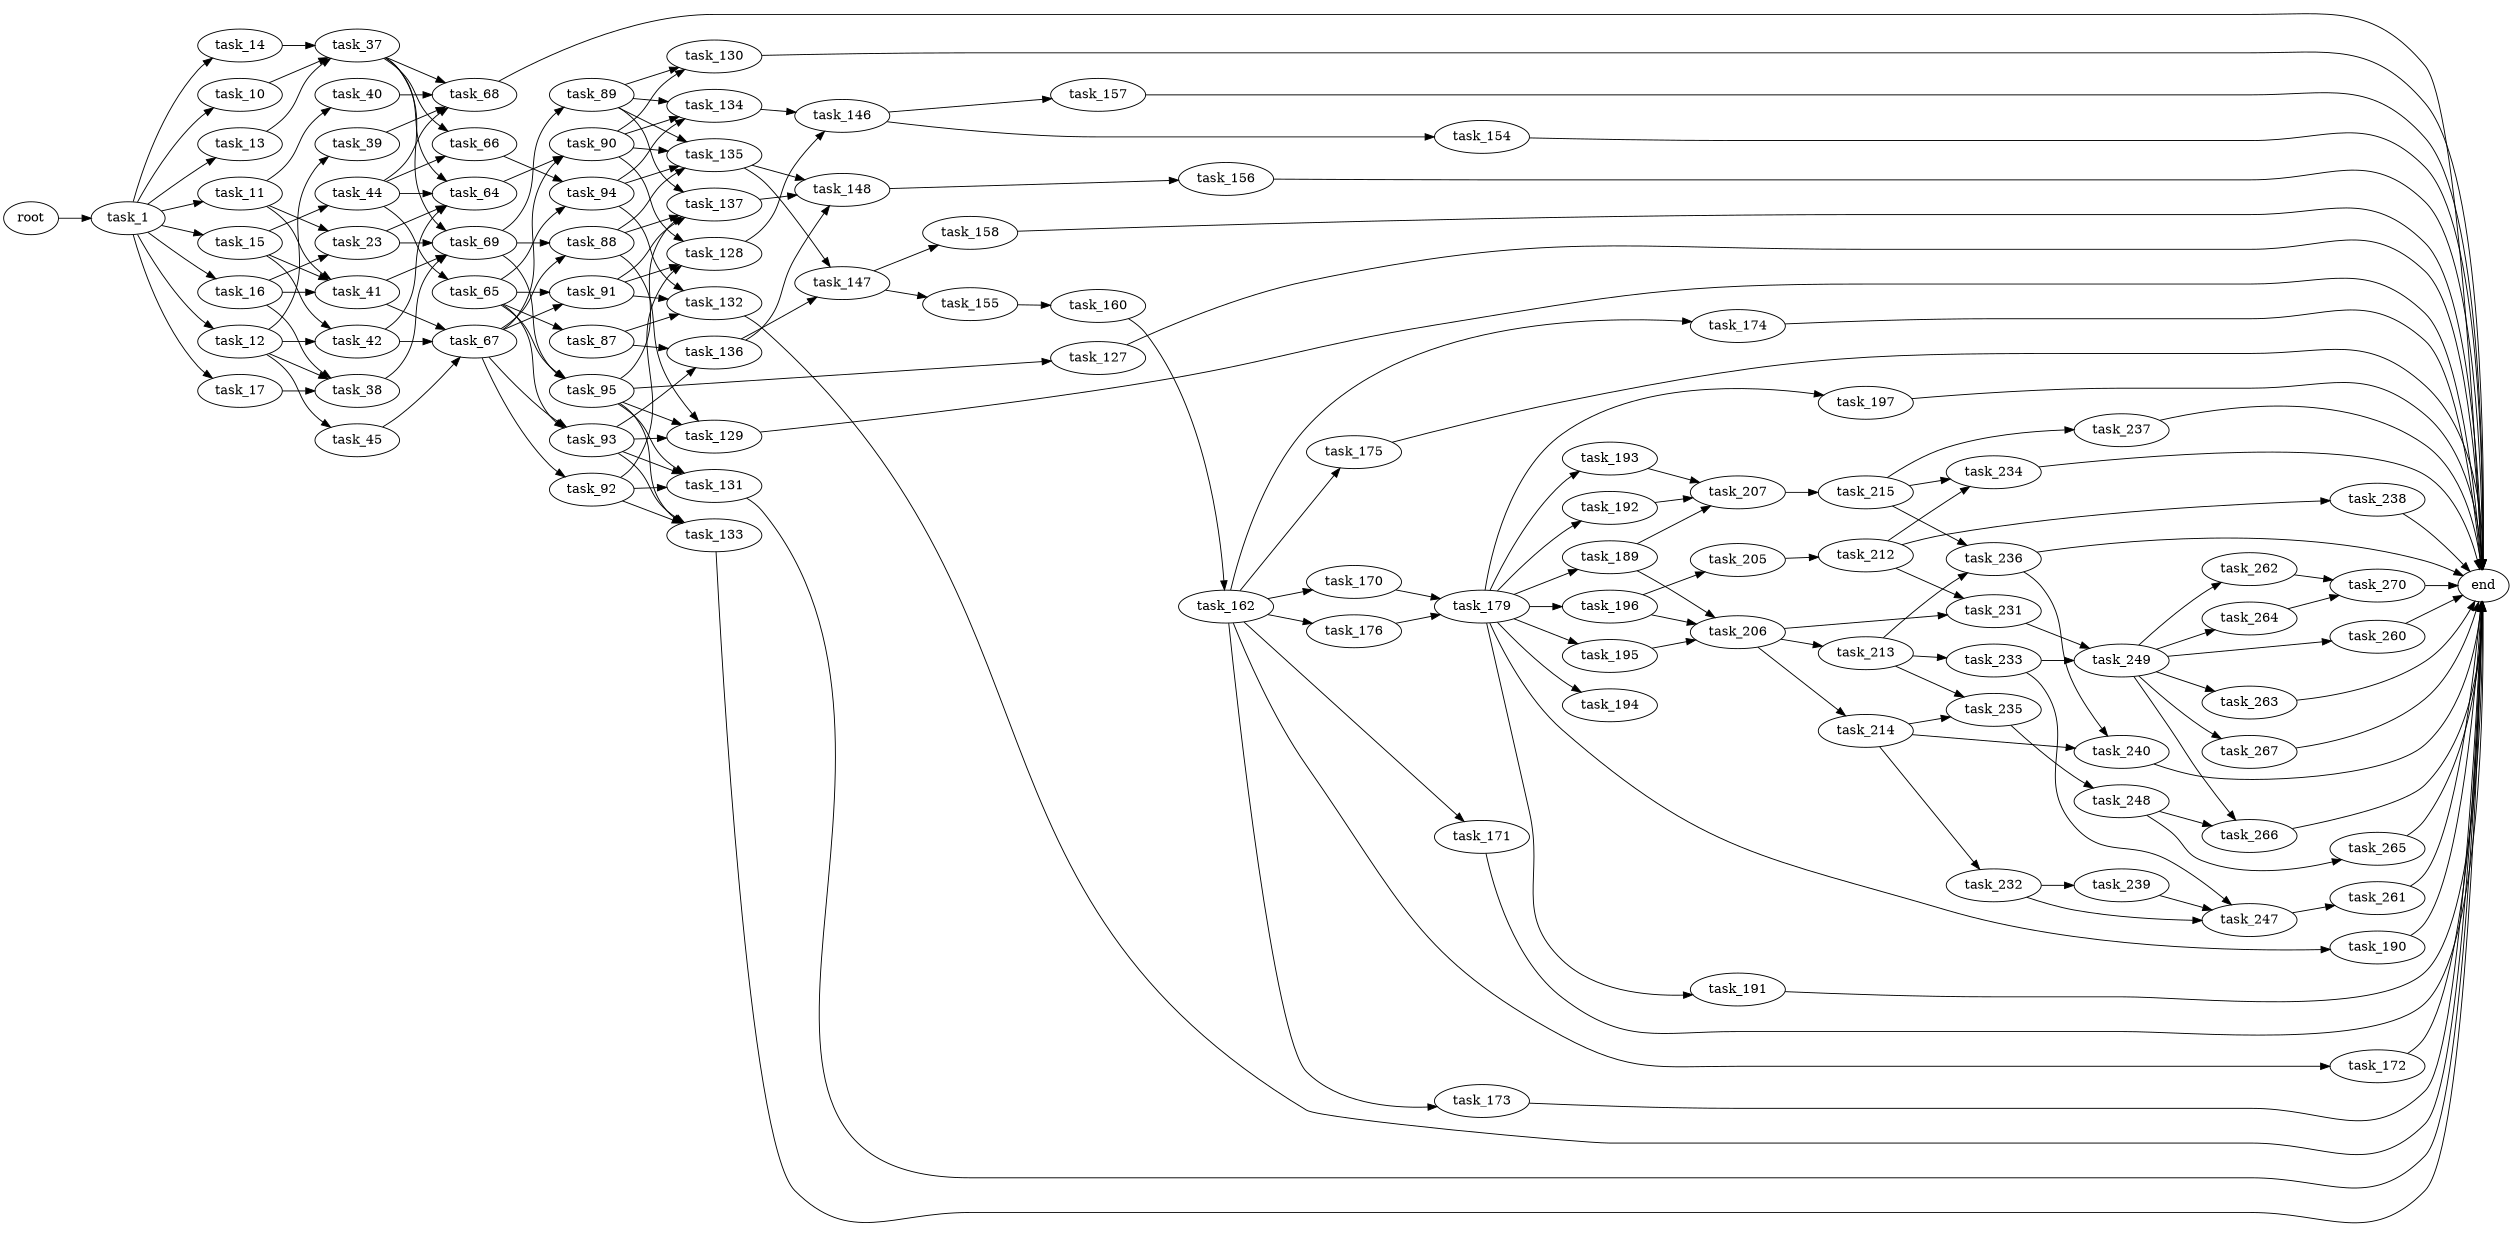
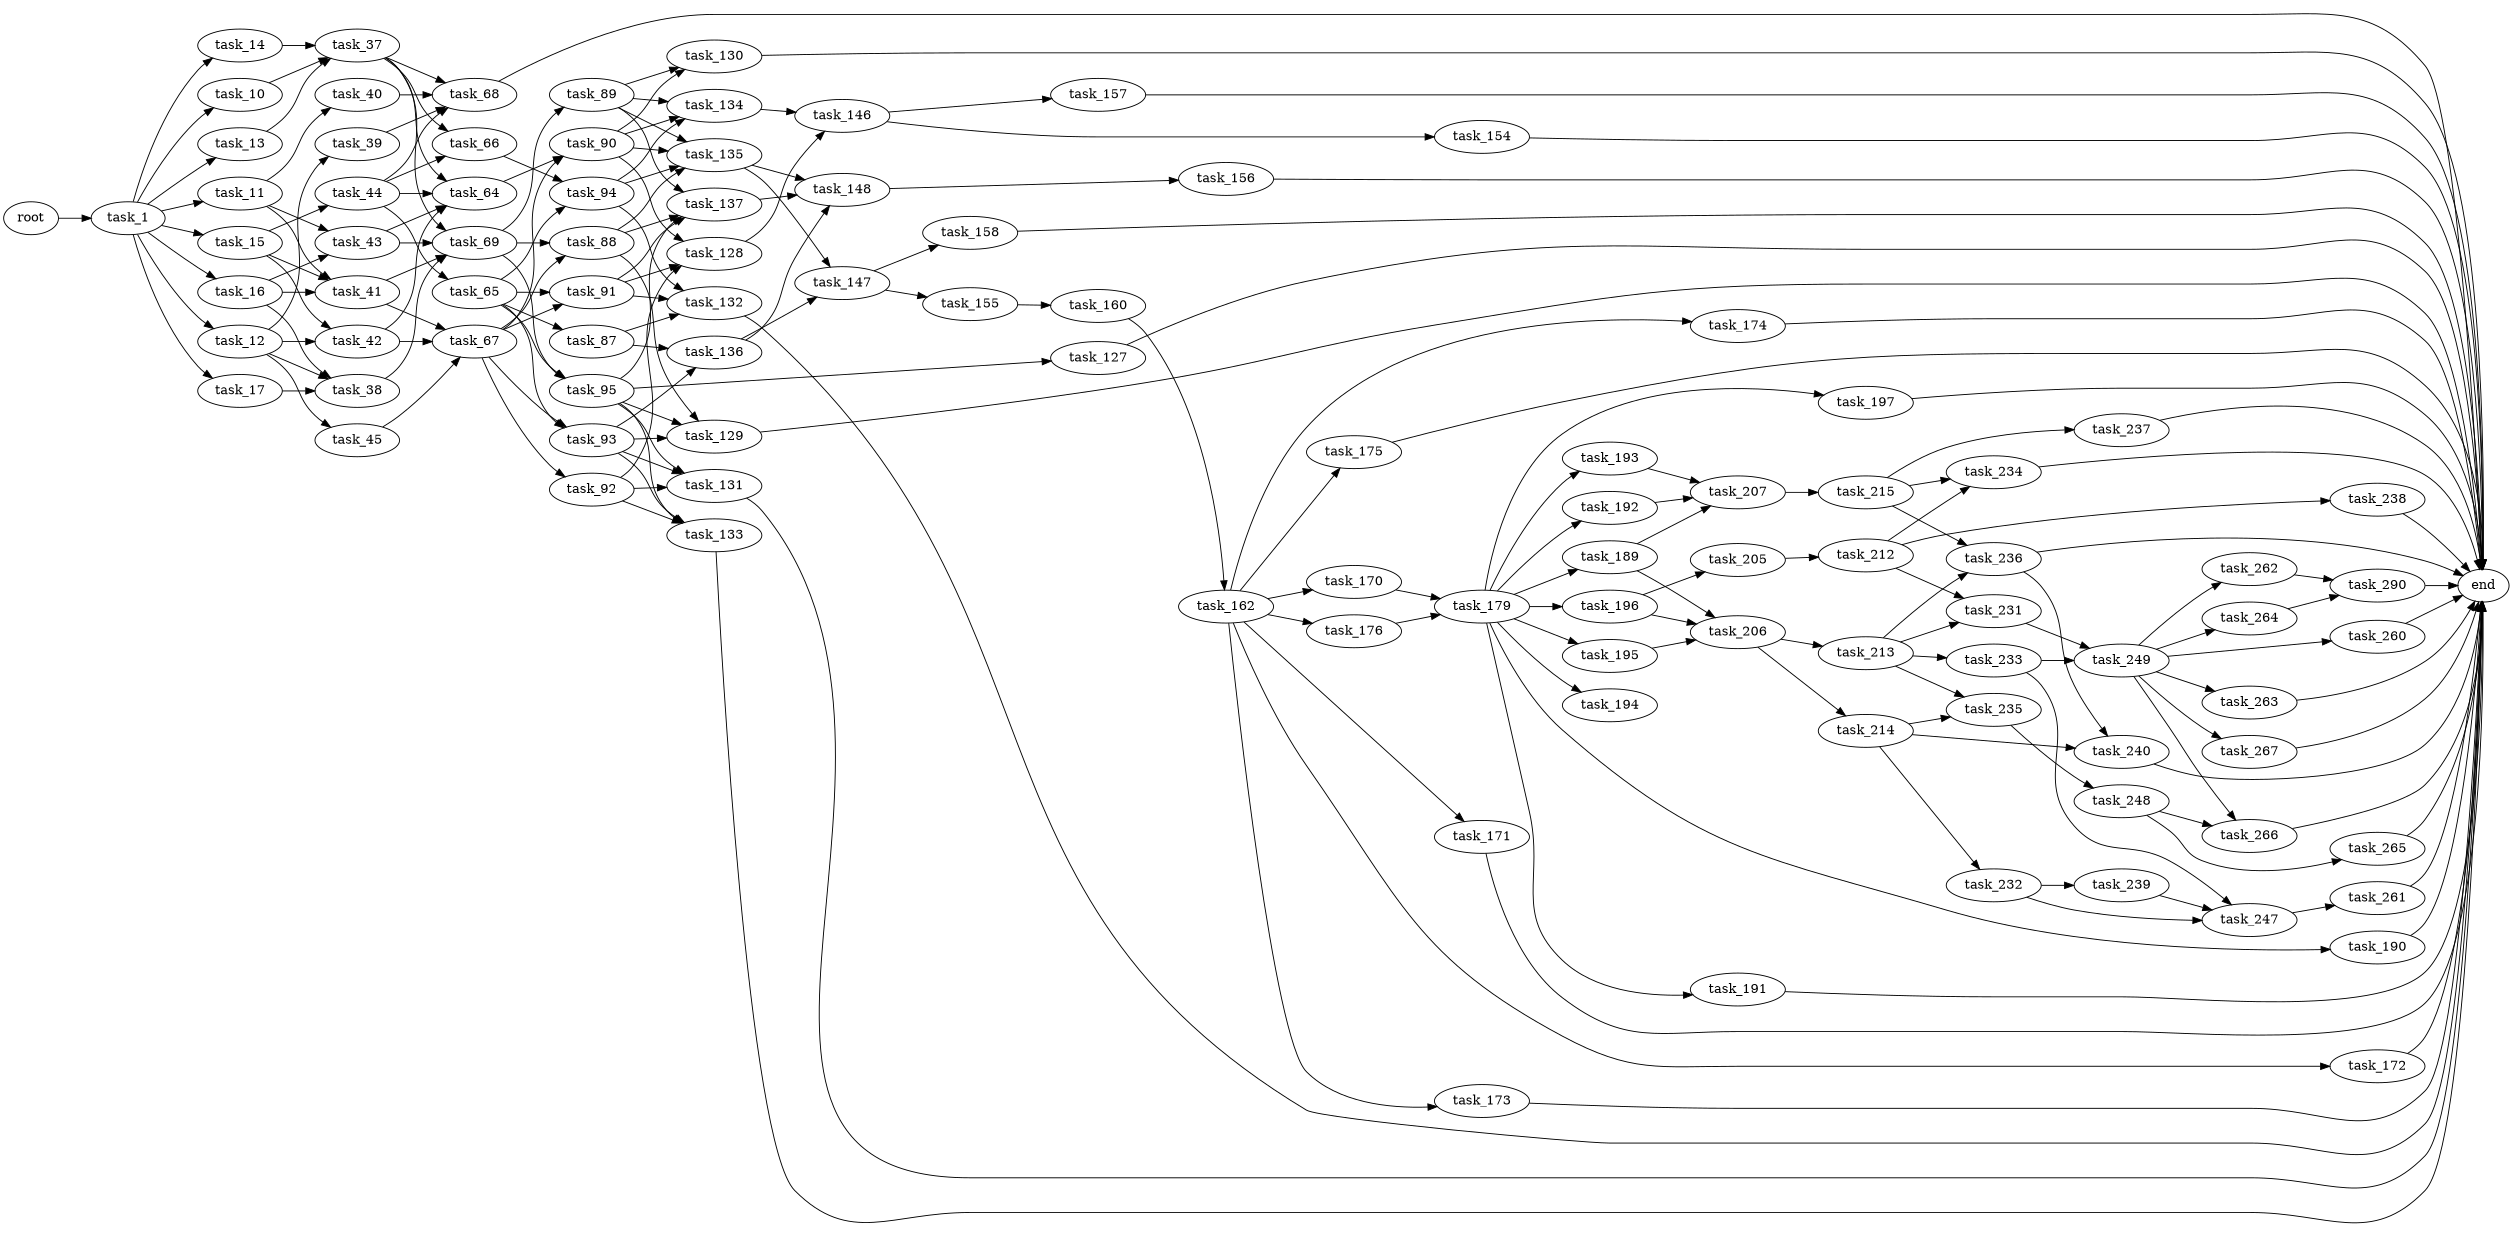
node "task_23": label "task_23" -> "task_43"
node "task_270": label "task_270" -> "task_290"
edge "task_206" -> "task_231": now "task_213" -> "task_231"
